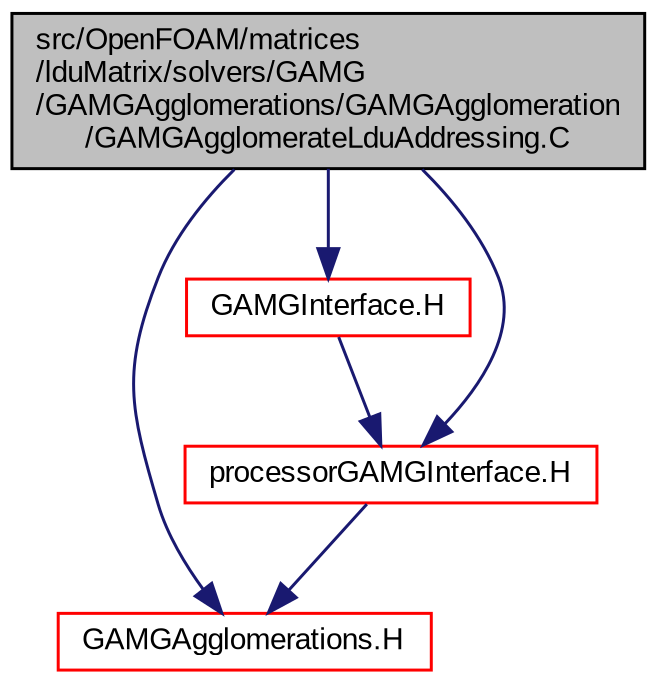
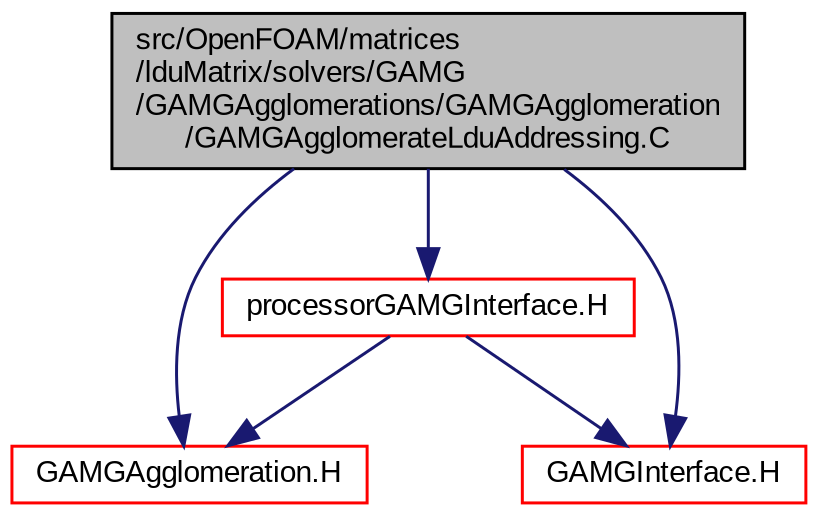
edge "GAMGInterface.H" -> "processorGAMGInterface.H": reversed
node "GAMGAgglomerations.H": label "GAMGAgglomerations.H" -> "GAMGAgglomeration.H"
